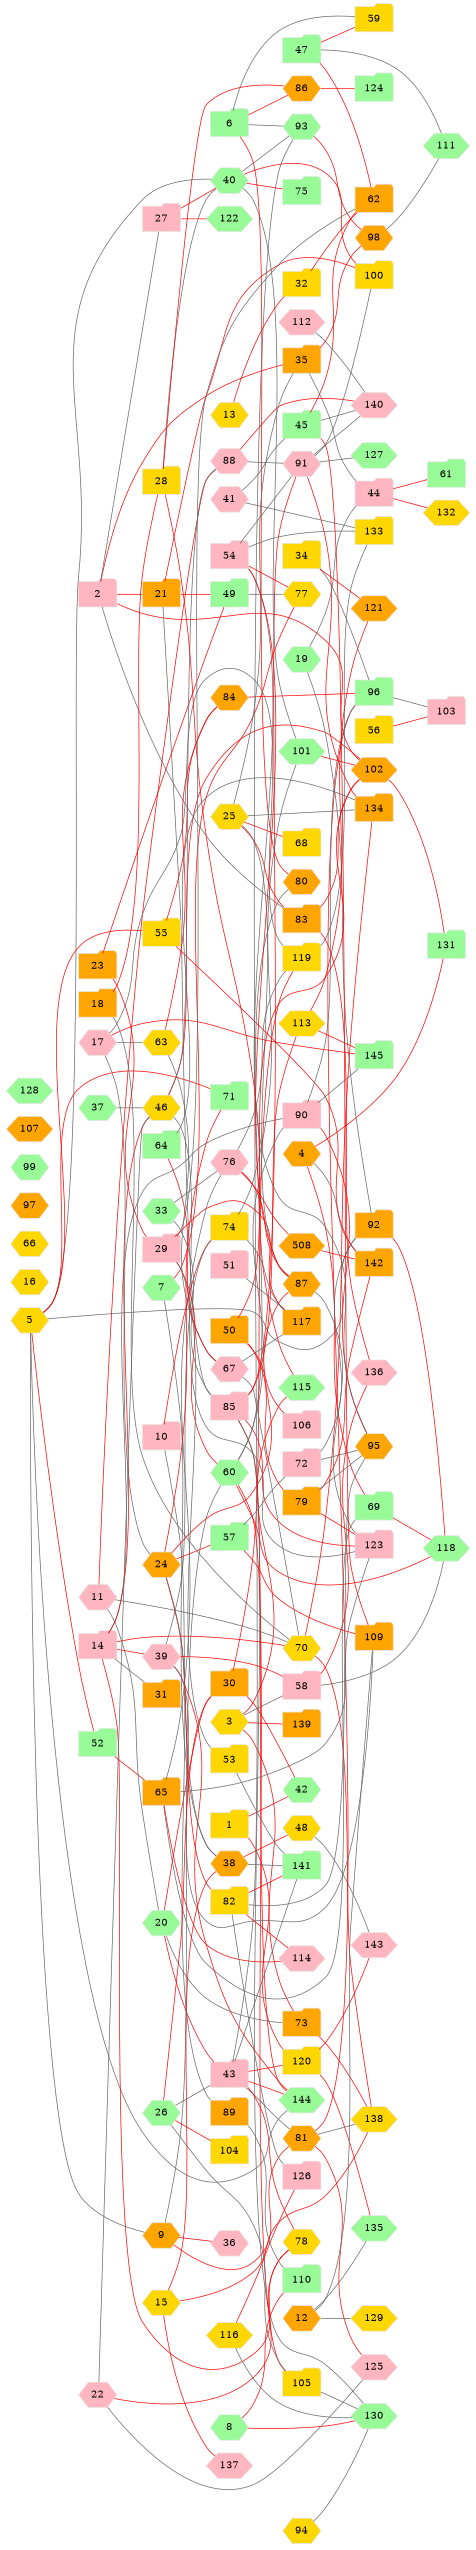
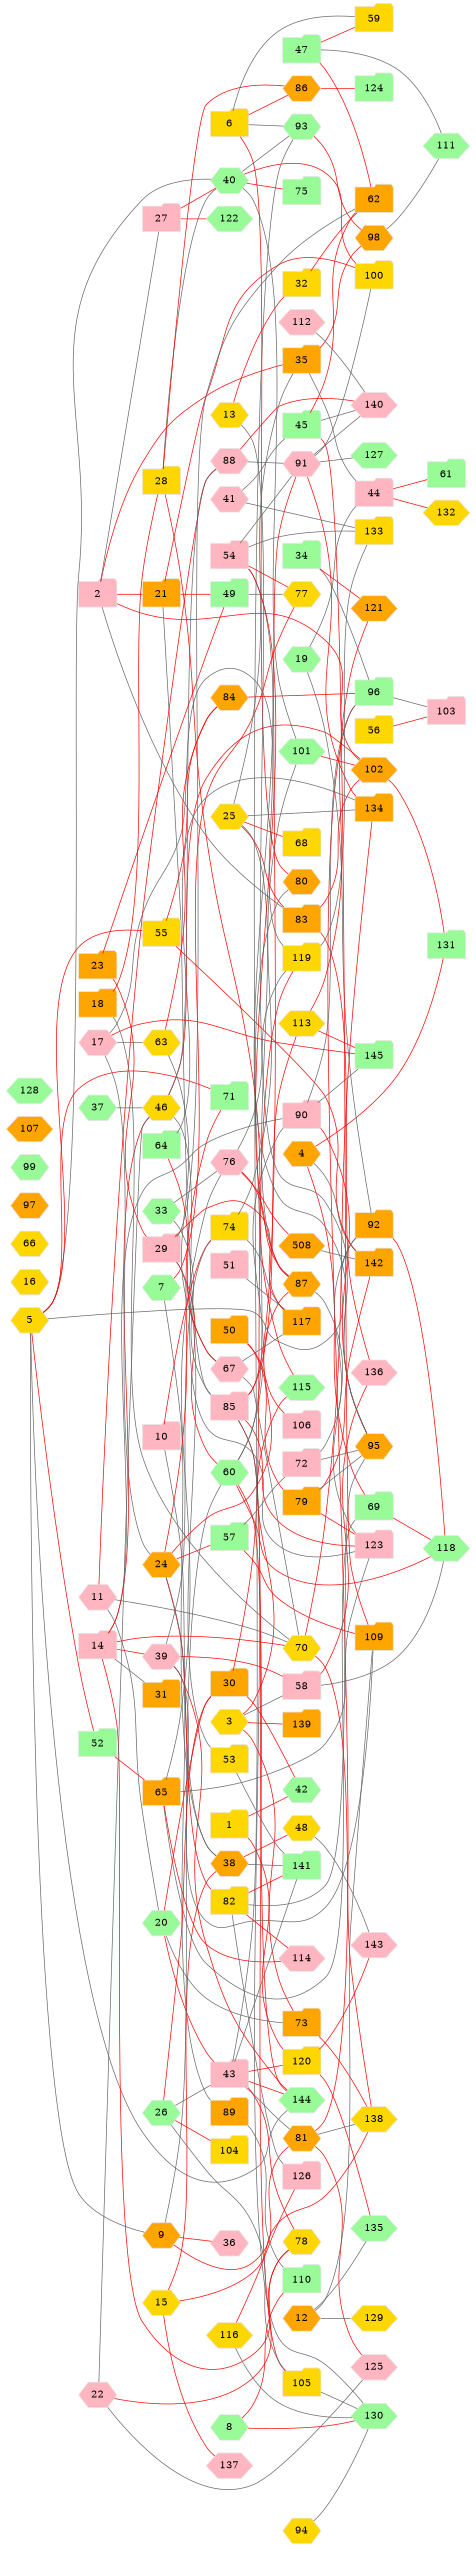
node "6": fillcolor palegreen -> gold
node "34": fillcolor gold -> palegreen
edge "13" -- "95": added
edge "102" -- "50": removed
edge "508" -- "142": color red -> gray40
